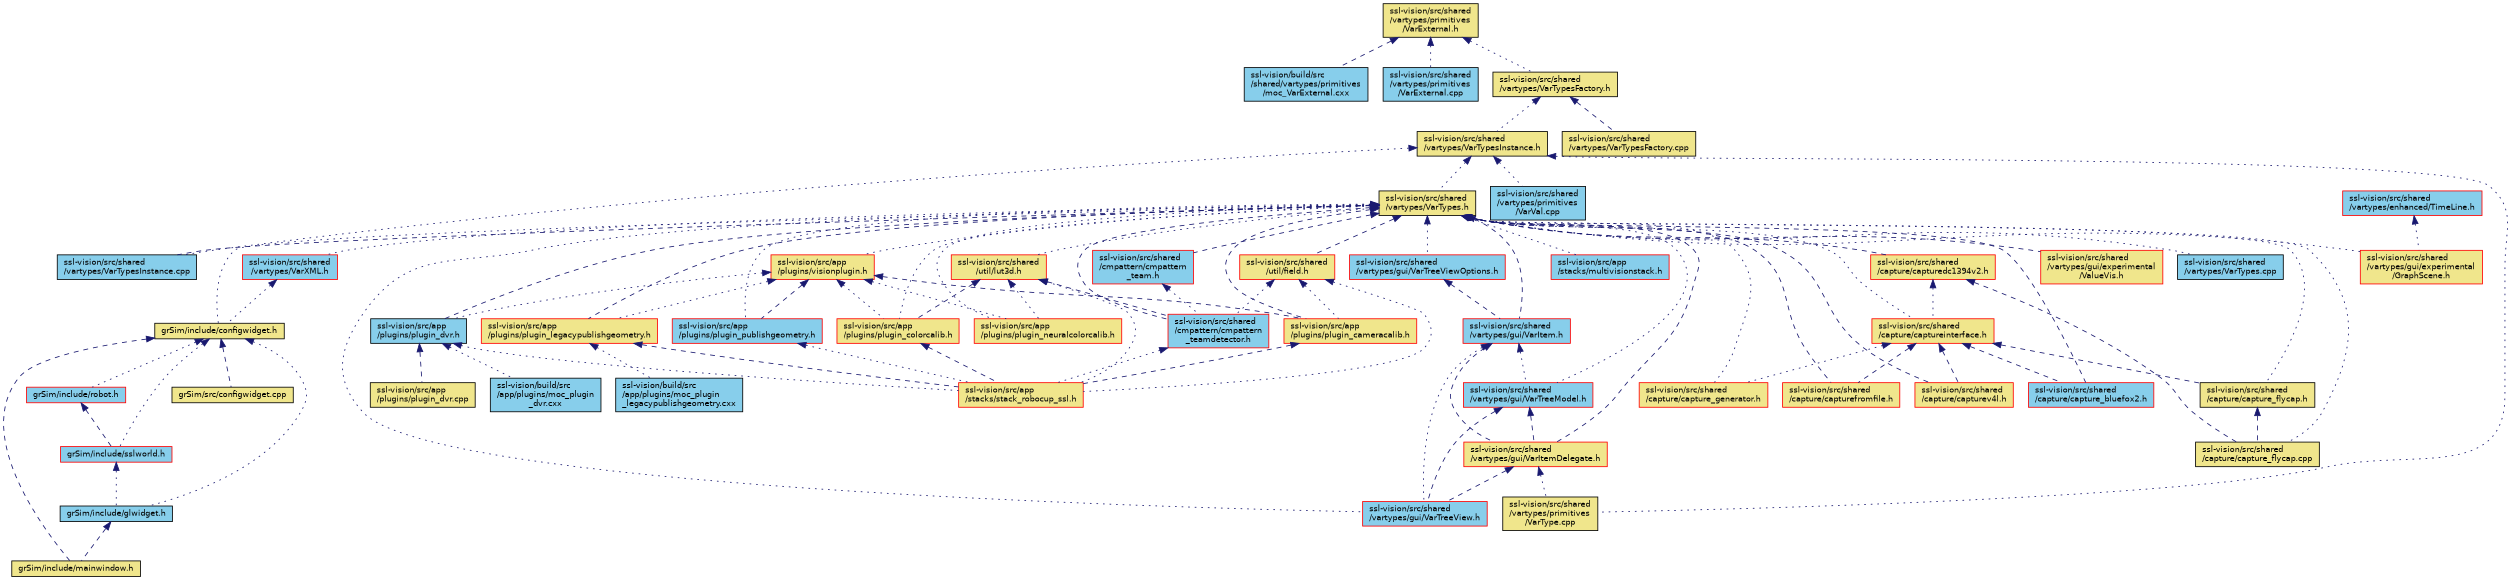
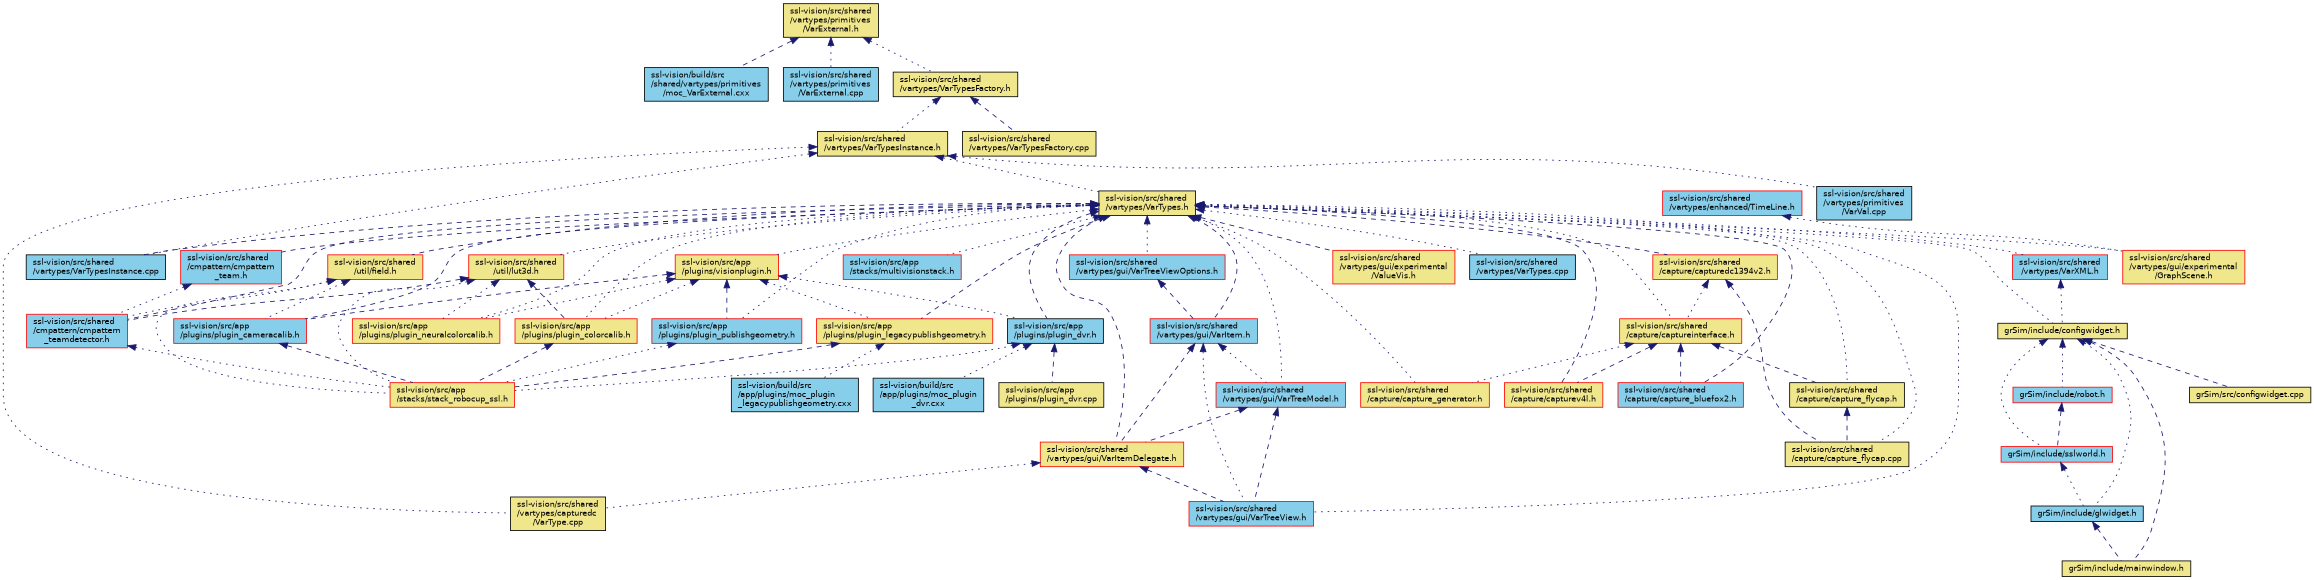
node "ssl-vision/src/app /plugins/plugin_cameracalib.h": fillcolor khaki -> skyblue
node "ssl-vision/src/shared /capture/capturefromfile.h": removed
node "ssl-vision/src/shared /vartypes/primitives /VarType.cpp": label "ssl-vision/src/shared /vartypes/primitives /VarType.cpp" -> "ssl-vision/src/shared /vartypes/capturedc /VarType.cpp"
